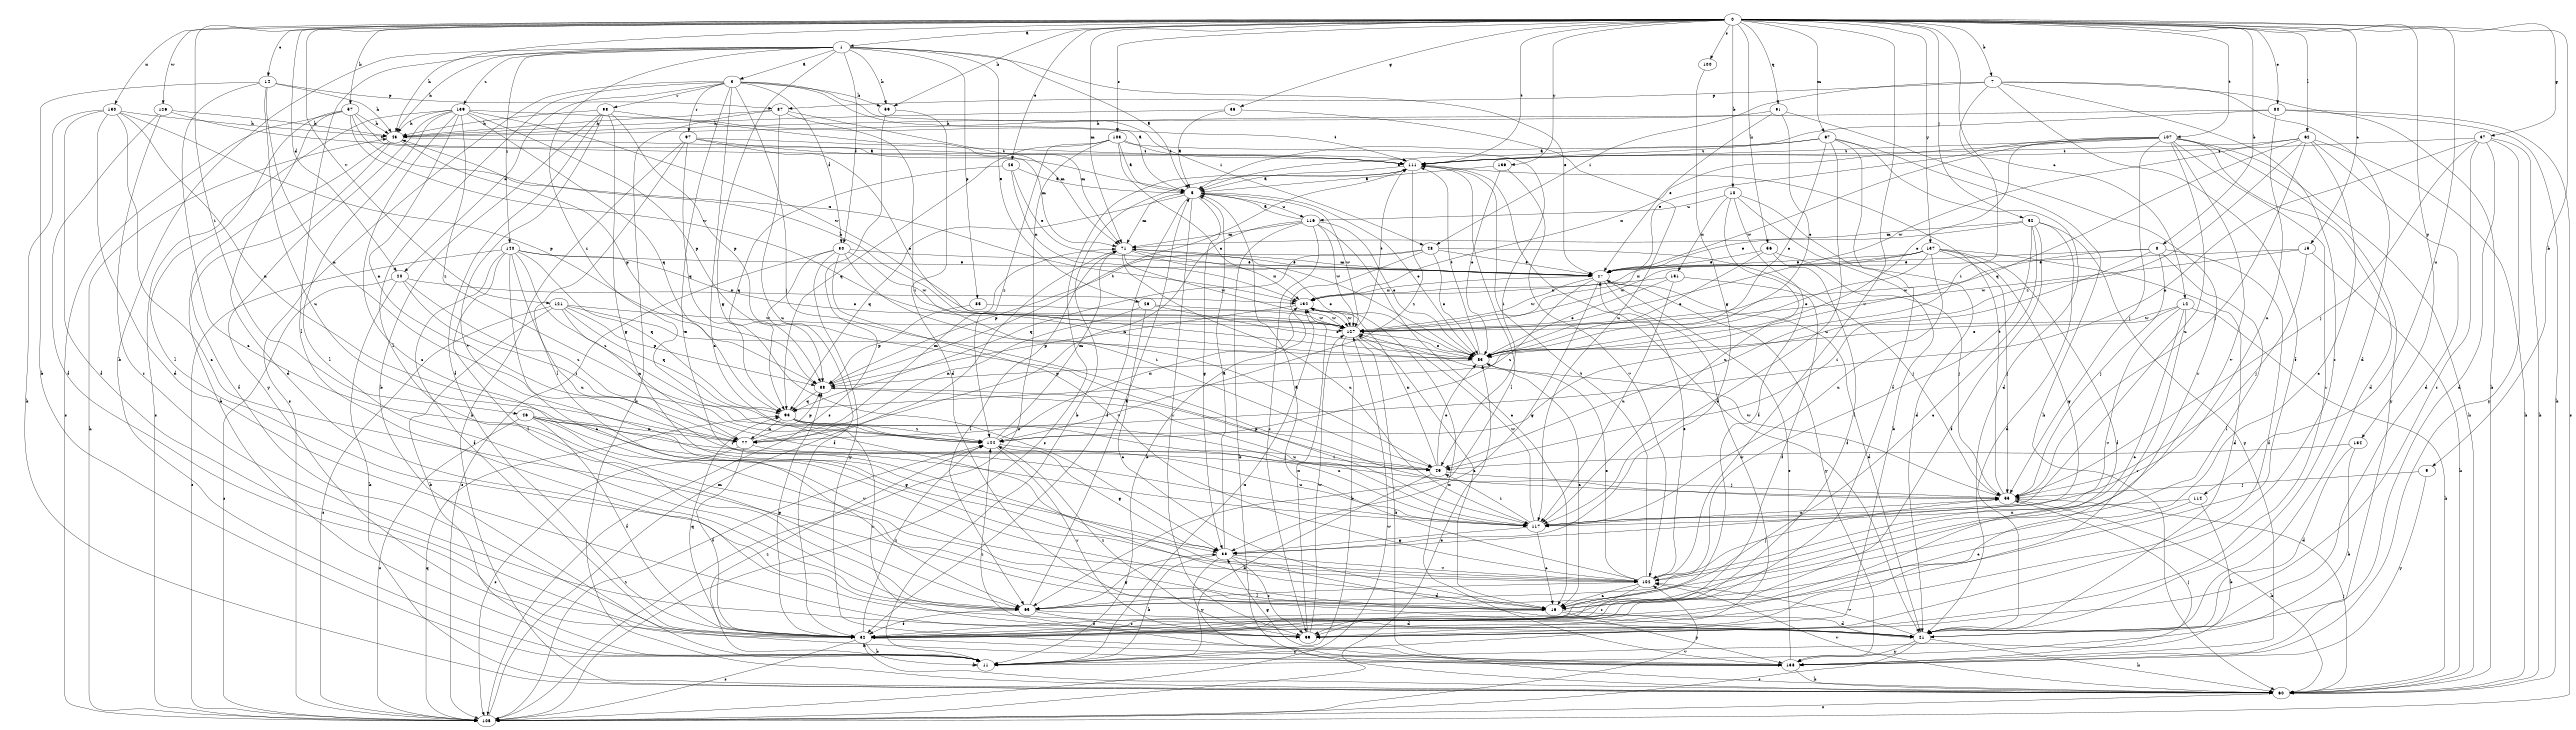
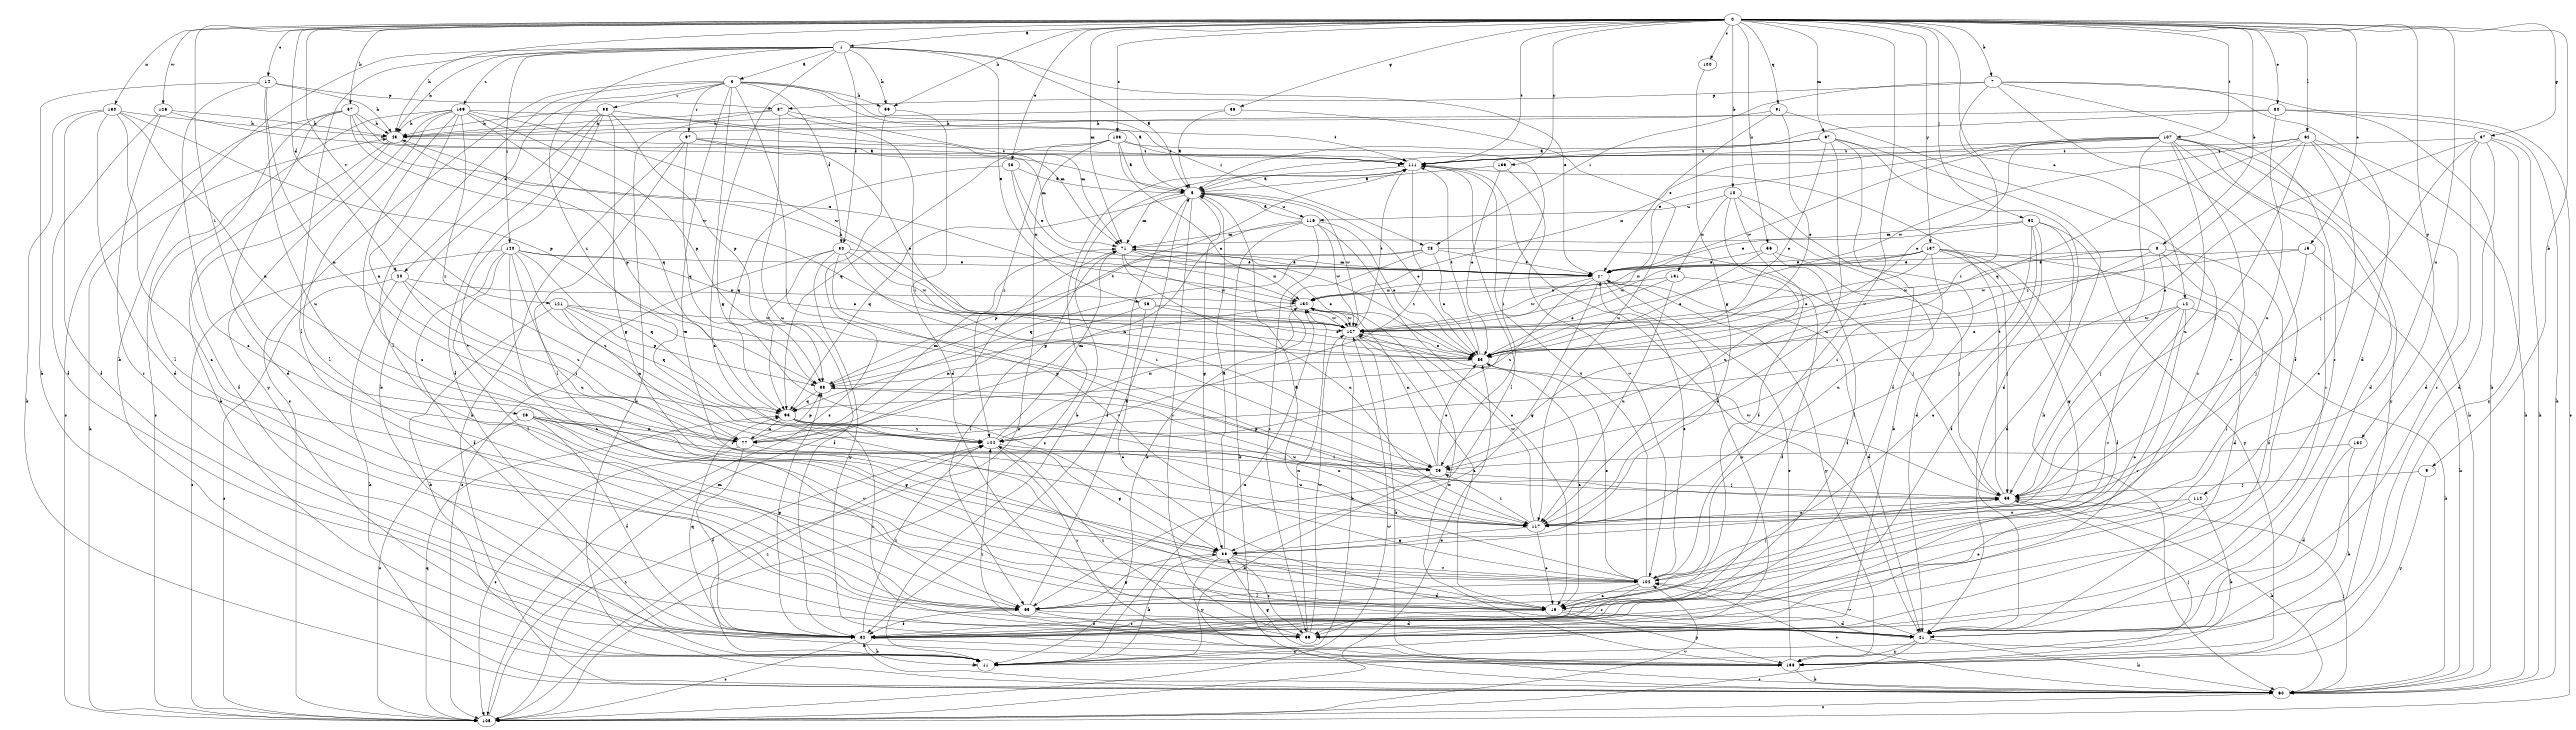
node "85": removed
edge "121" -> "105": removed, label "s"
